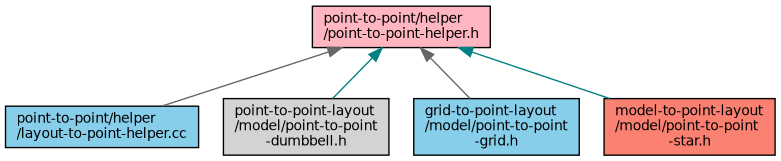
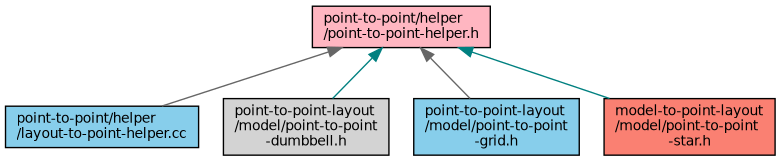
node "grid-to-point-layout /model/point-to-point -grid.h": label "grid-to-point-layout /model/point-to-point -grid.h" -> "point-to-point-layout /model/point-to-point -grid.h"
